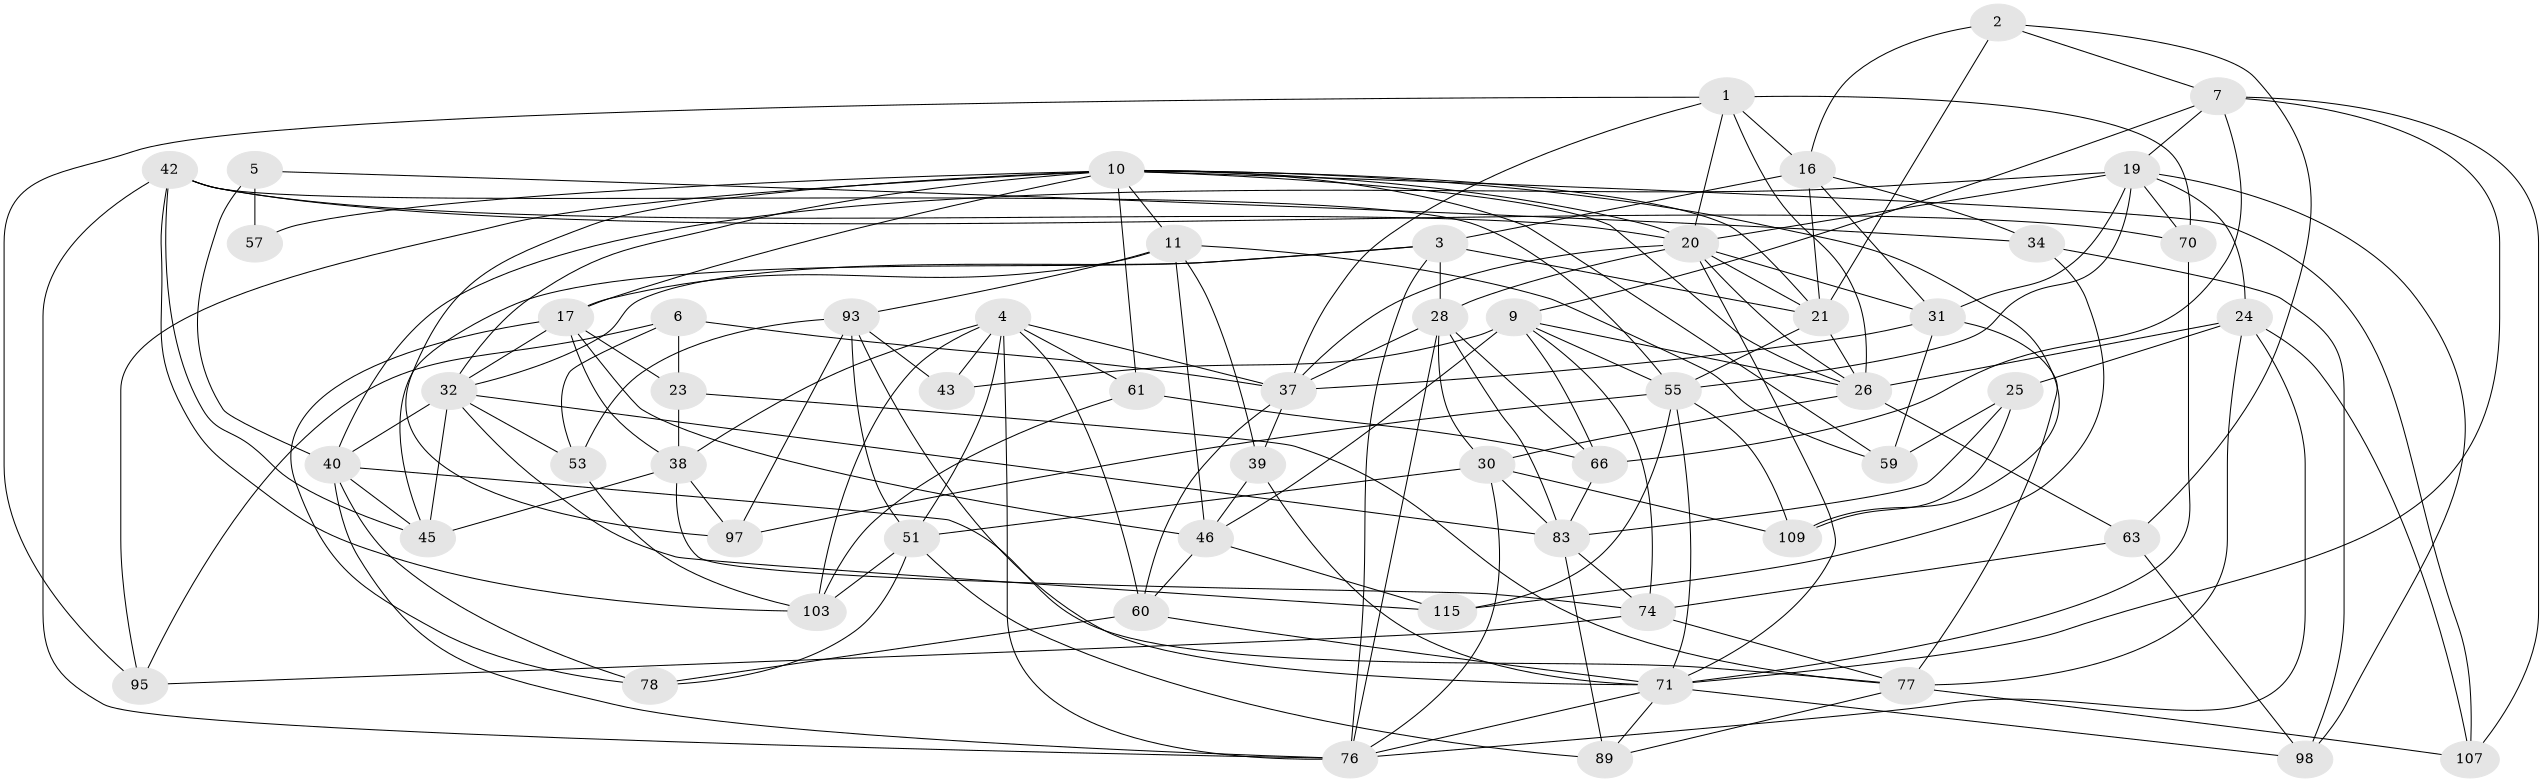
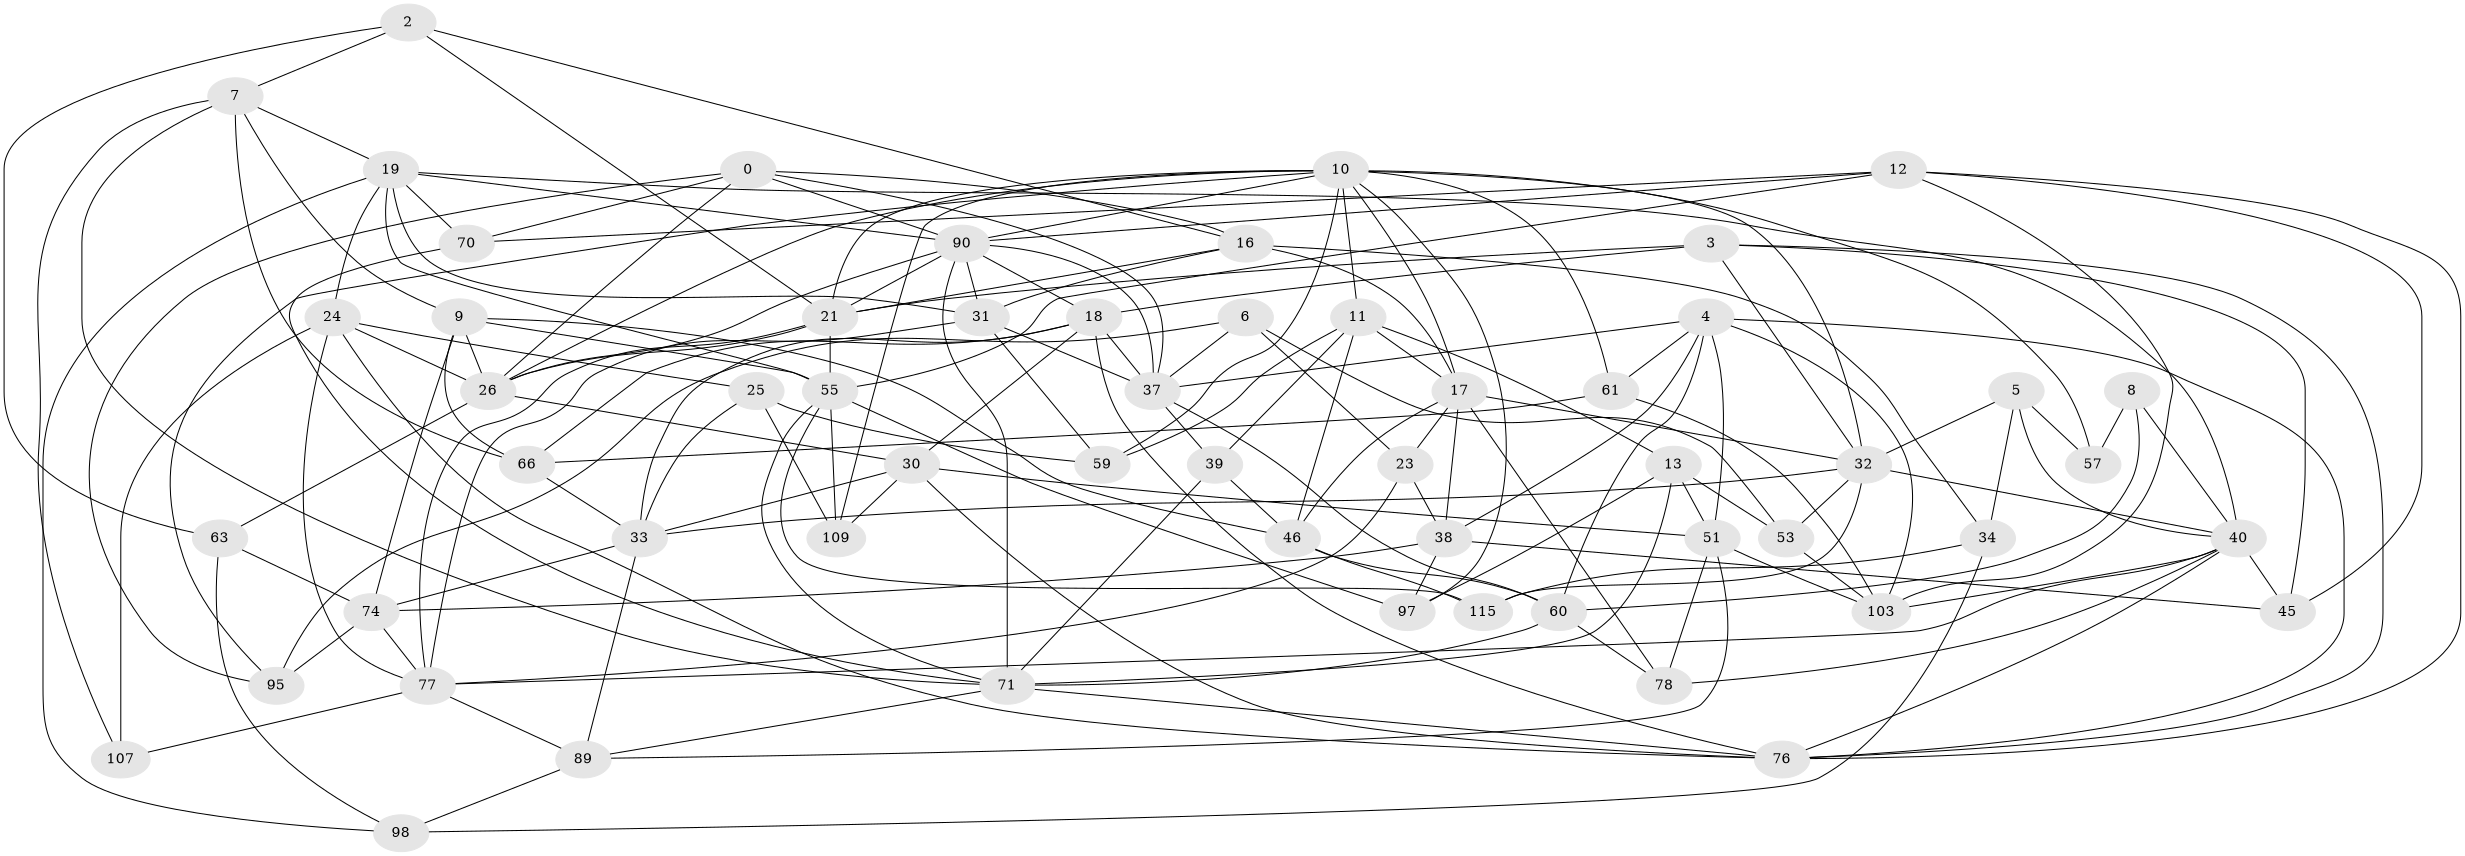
node "1": label "1" -> "0"
node "42": label "42" -> "12"
edge "10" -- "107": removed
edge "16" -- "3": now "16" -- "17"
node "20": label "20" -> "90"
node "93": label "93" -> "13"
node "28": label "28" -> "18"
node "43": removed
node "8": added
edge "21" -- "77": added
edge "32" -- "45": now "32" -- "5"
node "83": label "83" -> "33"
edge "40" -- "103": added
edge "71" -- "98": now "89" -- "98"
